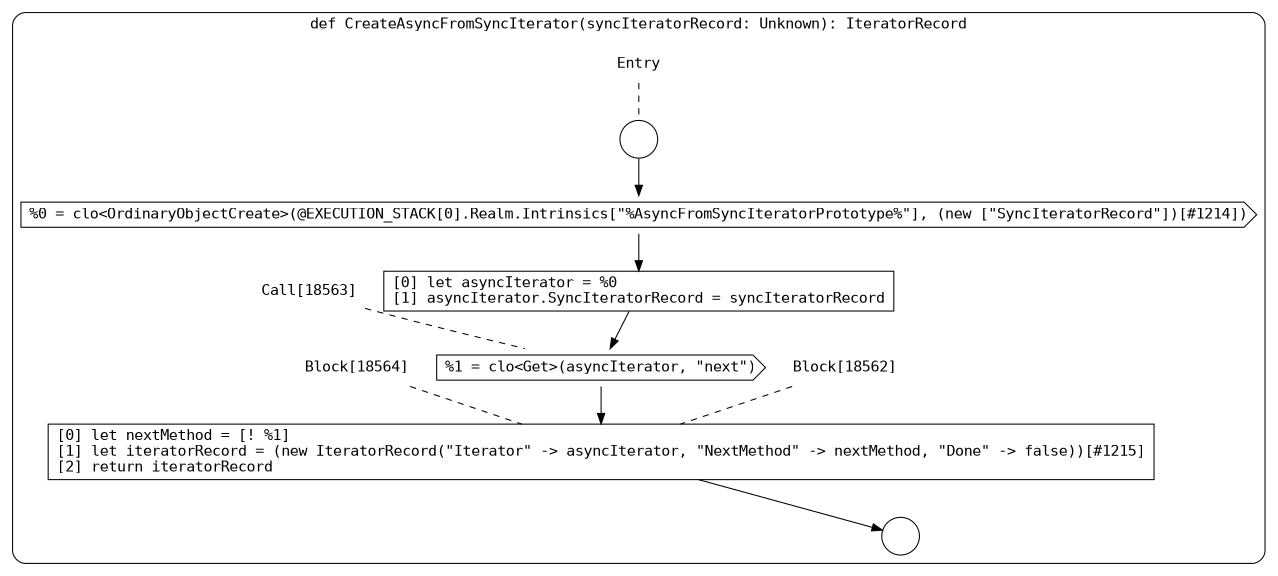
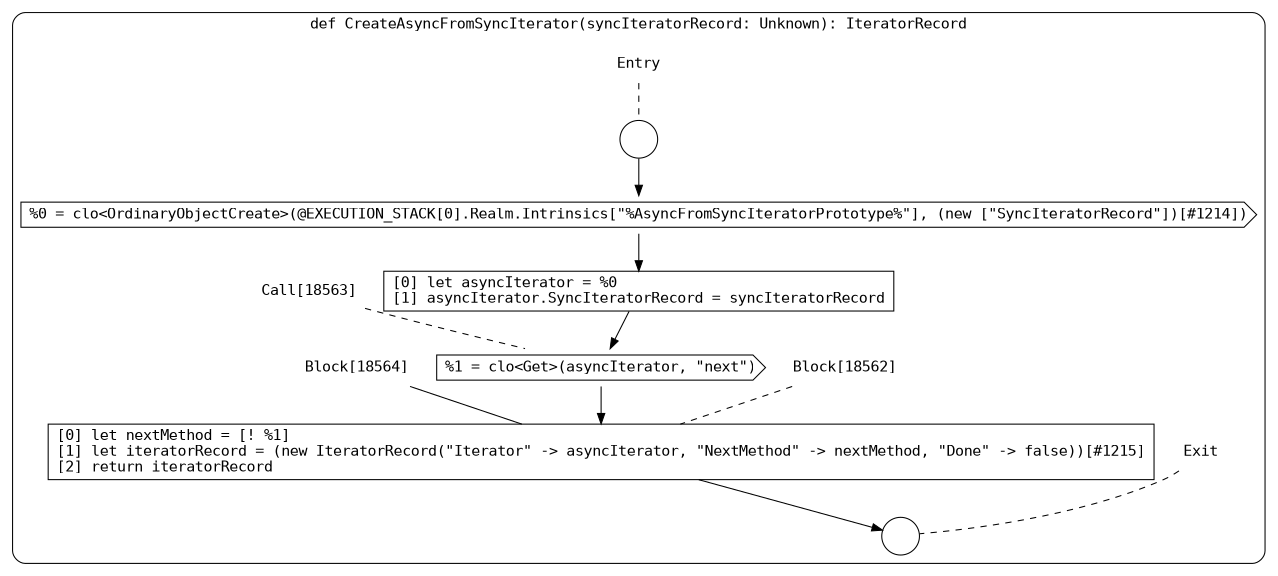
edge "Block[18564]" -- "[0] let nextMethod = [! %1]": style dashed -> solid
node "Exit": added
